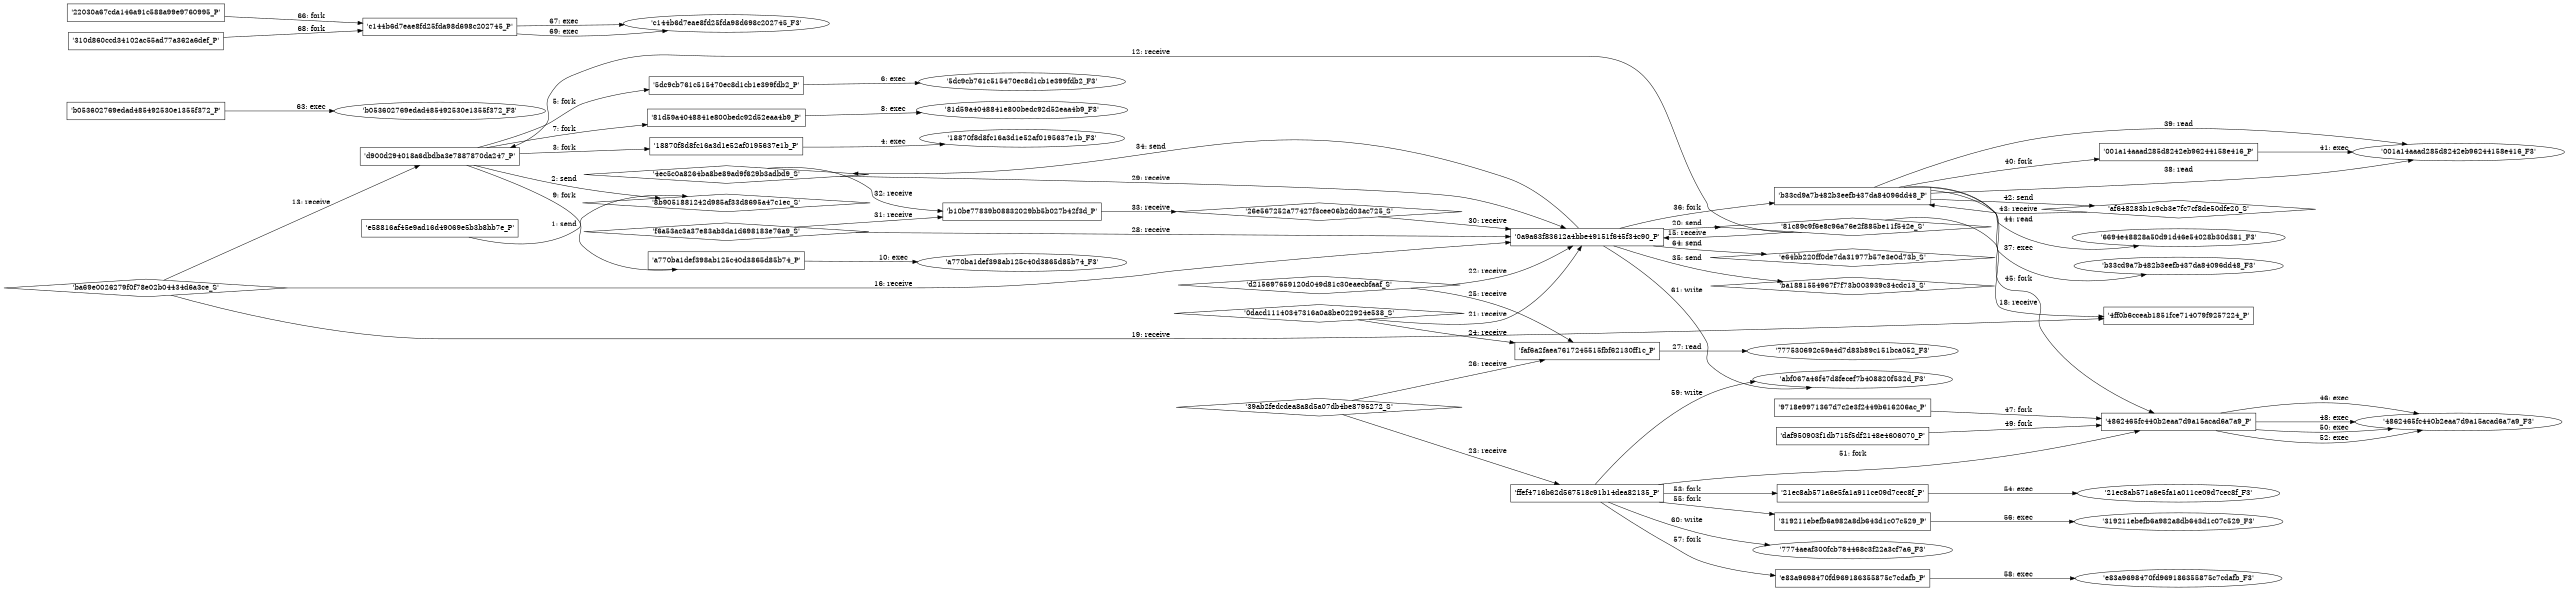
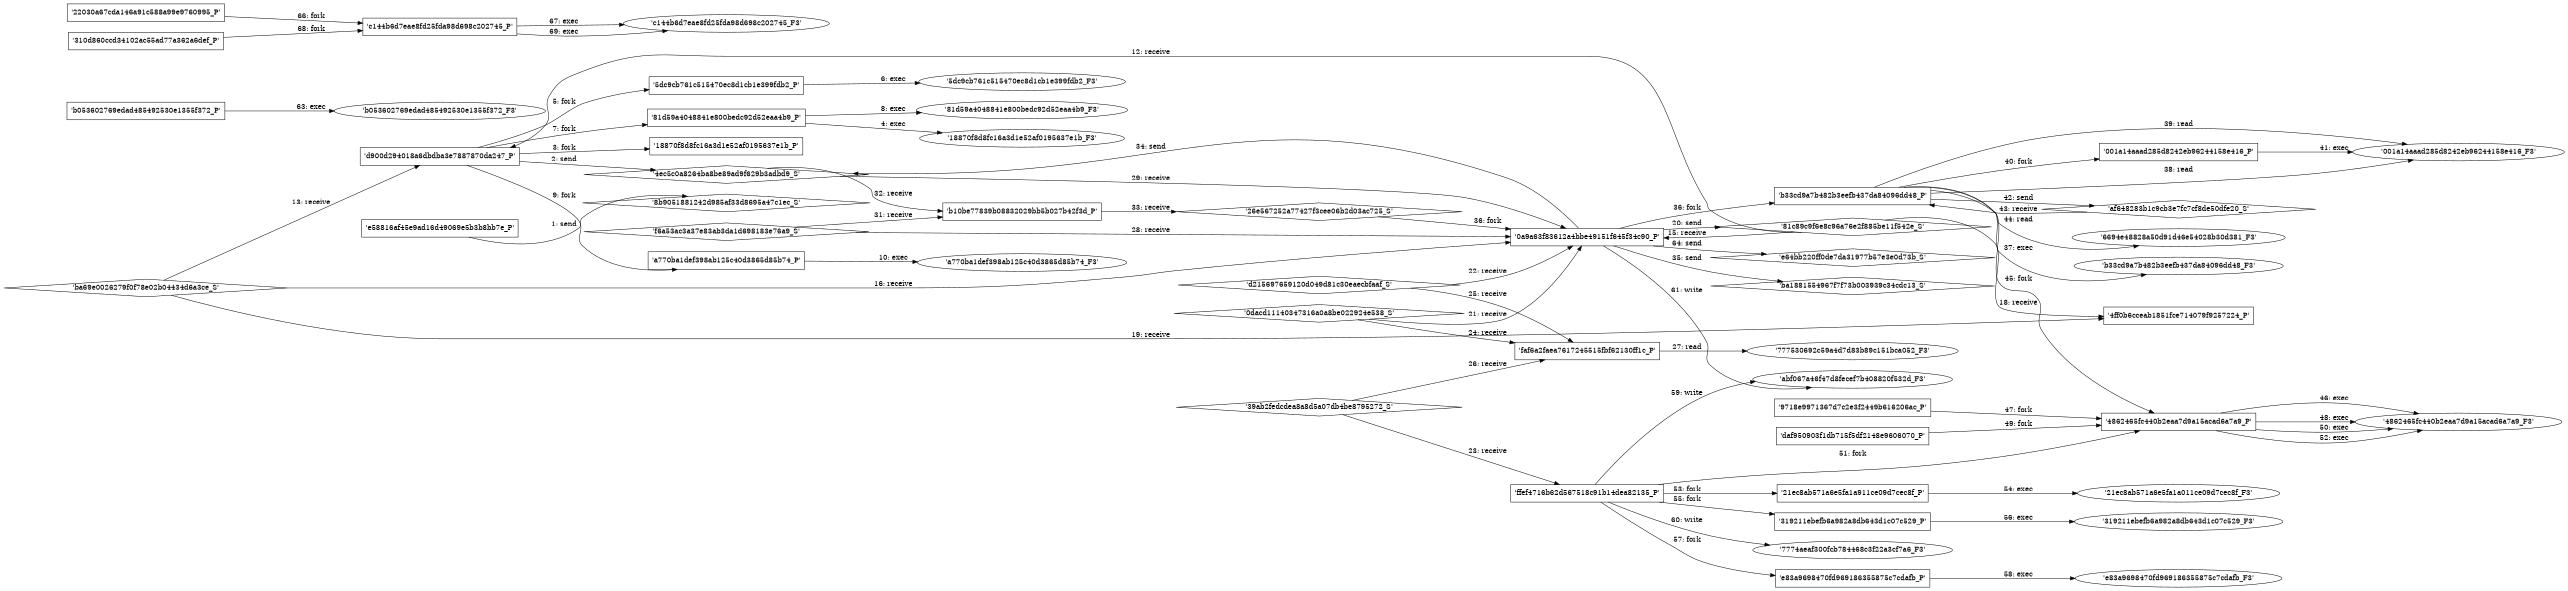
edge "'18870f8d8fc16a3d1e52af0195637e1b_P'" -> "'18870f8d8fc16a3d1e52af0195637e1b_F3'": now "'81d59a4048841e800bedc92d52eaa4b9_P'" -> "'18870f8d8fc16a3d1e52af0195637e1b_F3'"
edge "'d900d294018a6dbdba3e7887870da247_P'" -> "'8b9051881242d985af33d8695a47c1ec_S'": now "'d900d294018a6dbdba3e7887870da247_P'" -> "'4ec5c0a8264ba8be89ad9f629b3adbd9_S'"
edge "'26e567252a77427f3cee06b2d03ac725_S'" -> "'0a9a63f83612a4bbe49151f645f34c90_P'": label "30: receive" -> "36: fork"
node "'daf950903f1db715f5df2148e4606070_P'": label "'daf950903f1db715f5df2148e4606070_P'" -> "'daf950903f1db715f5df2148e9606070_P'"
